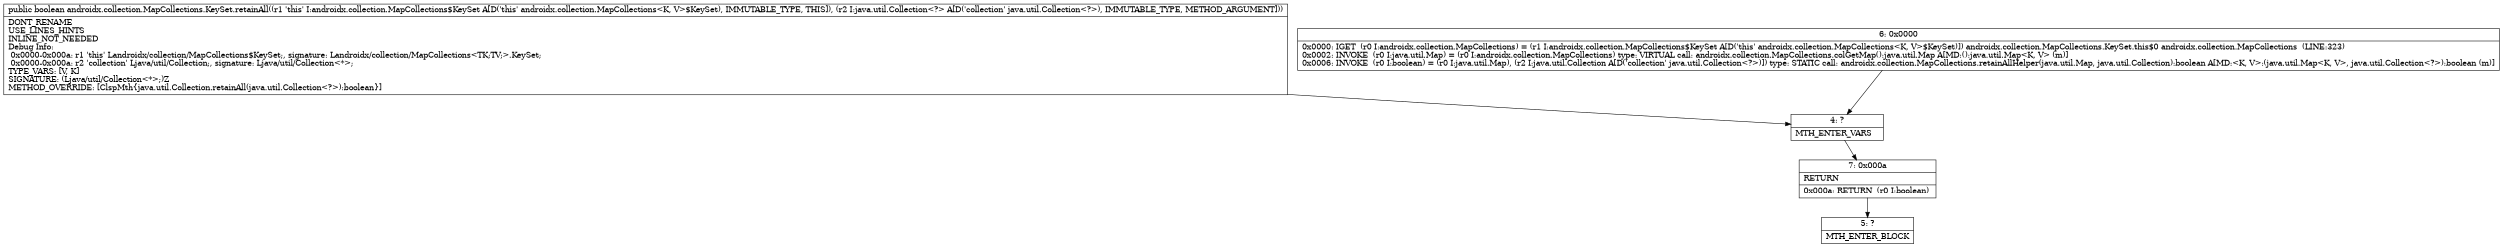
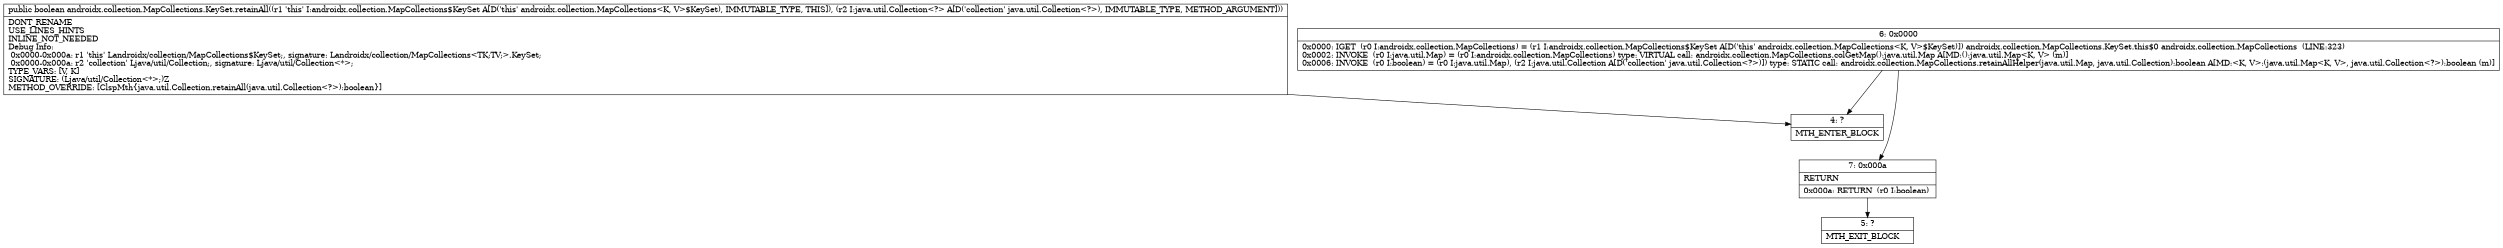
node "4: ?": text "MTH_ENTER_VARS" -> "MTH_ENTER_BLOCK"
edge "4: ?" -> "7: 0x000a": now "6: 0x0000" -> "7: 0x000a"
node "5: ?": text "MTH_ENTER_BLOCK" -> "MTH_EXIT_BLOCK"
